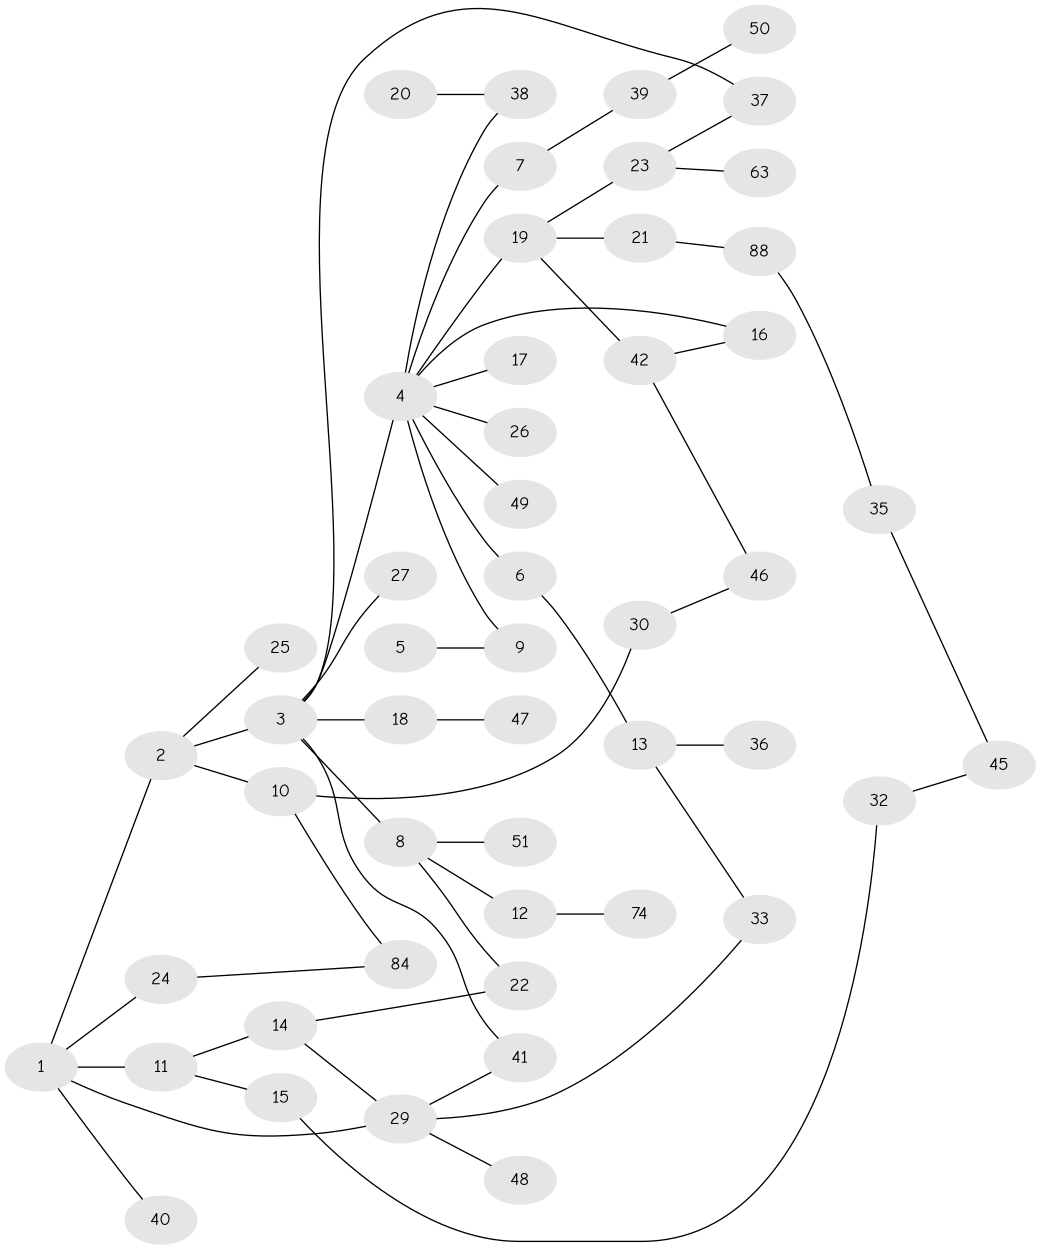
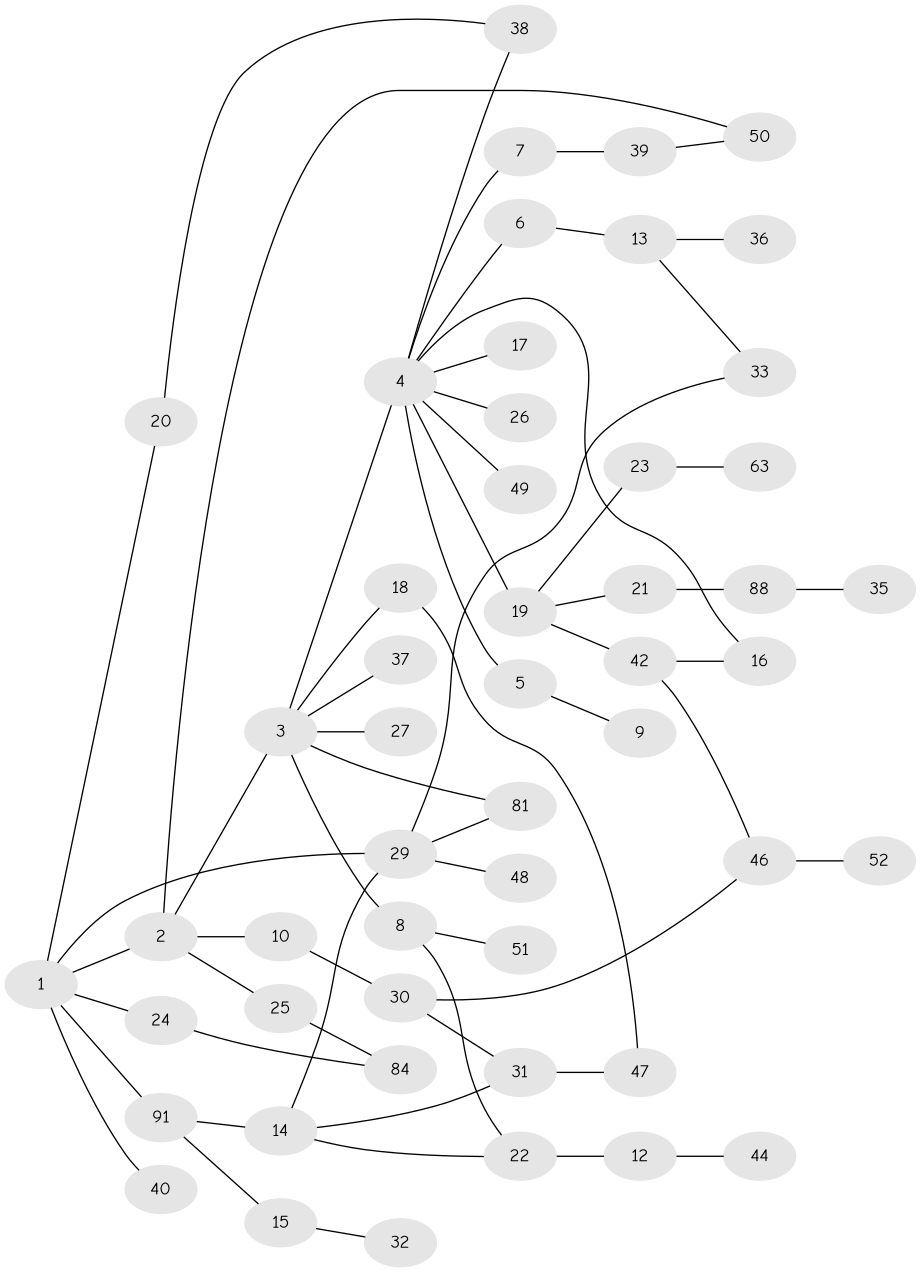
edge "37" -- "23": removed
edge "50" -- "2": added
edge "4" -- "9": now "4" -- "5"
edge "20" -- "1": added
node "45": removed
node "52": added
edge "8" -- "12": now "22" -- "12"
edge "10" -- "84": now "25" -- "84"
node "74": label "74" -> "44"
node "41": label "41" -> "81"
node "11": label "11" -> "91"
node "31": added
